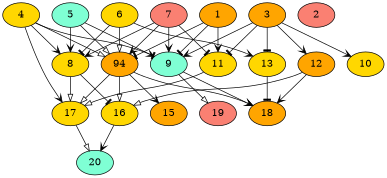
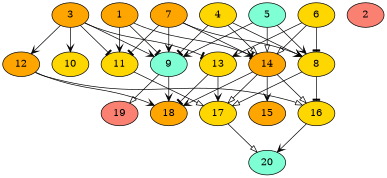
node "7": fillcolor salmon -> orange
edge "4" -> "17": now "13" -> "17"
node "94": label "94" -> "14"
